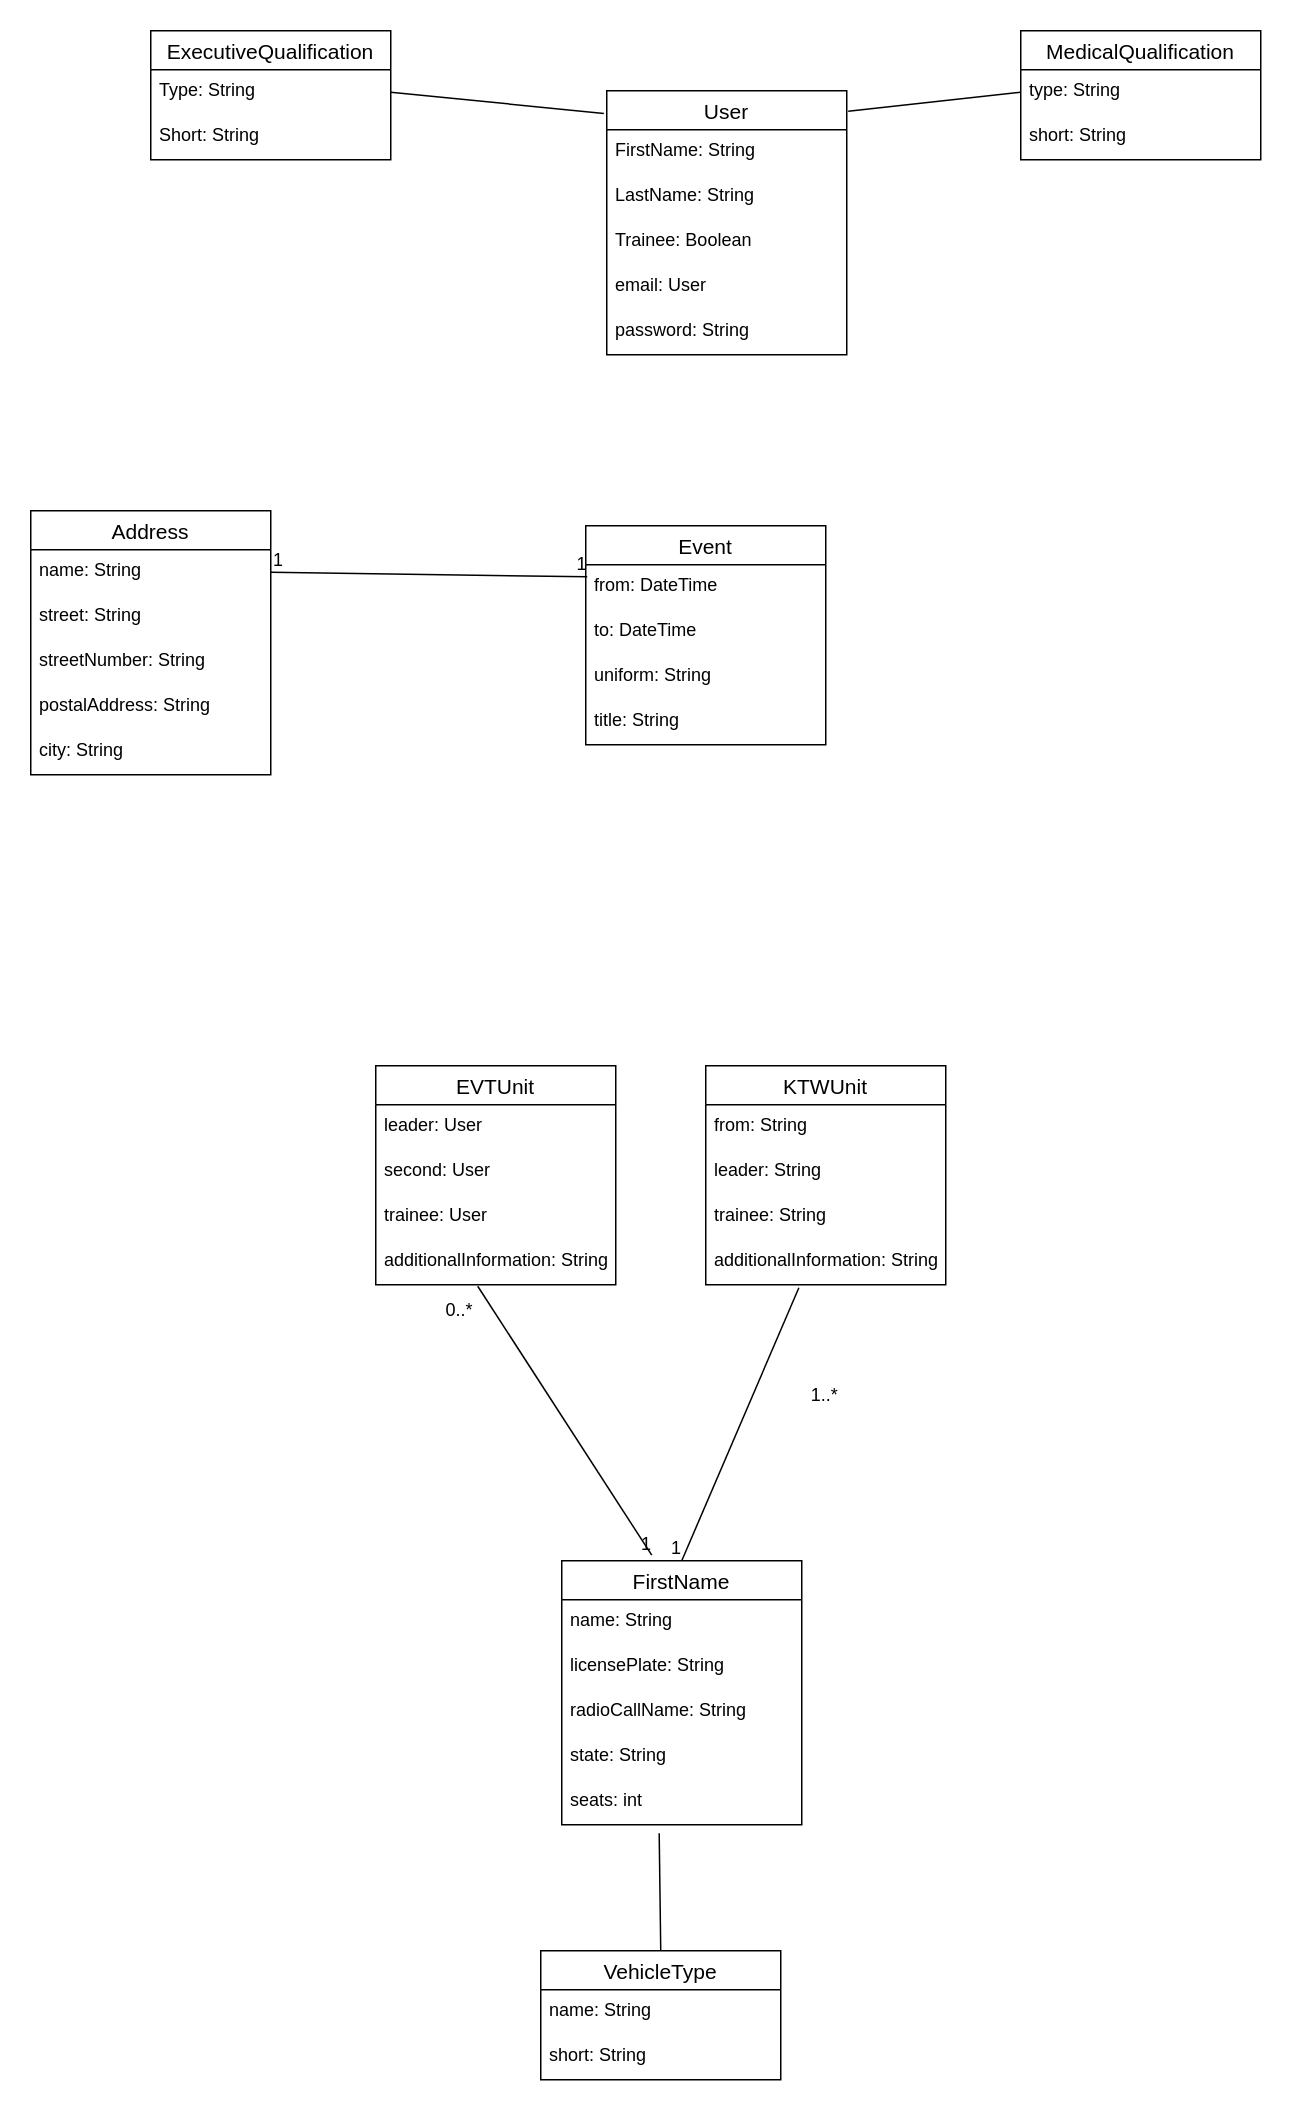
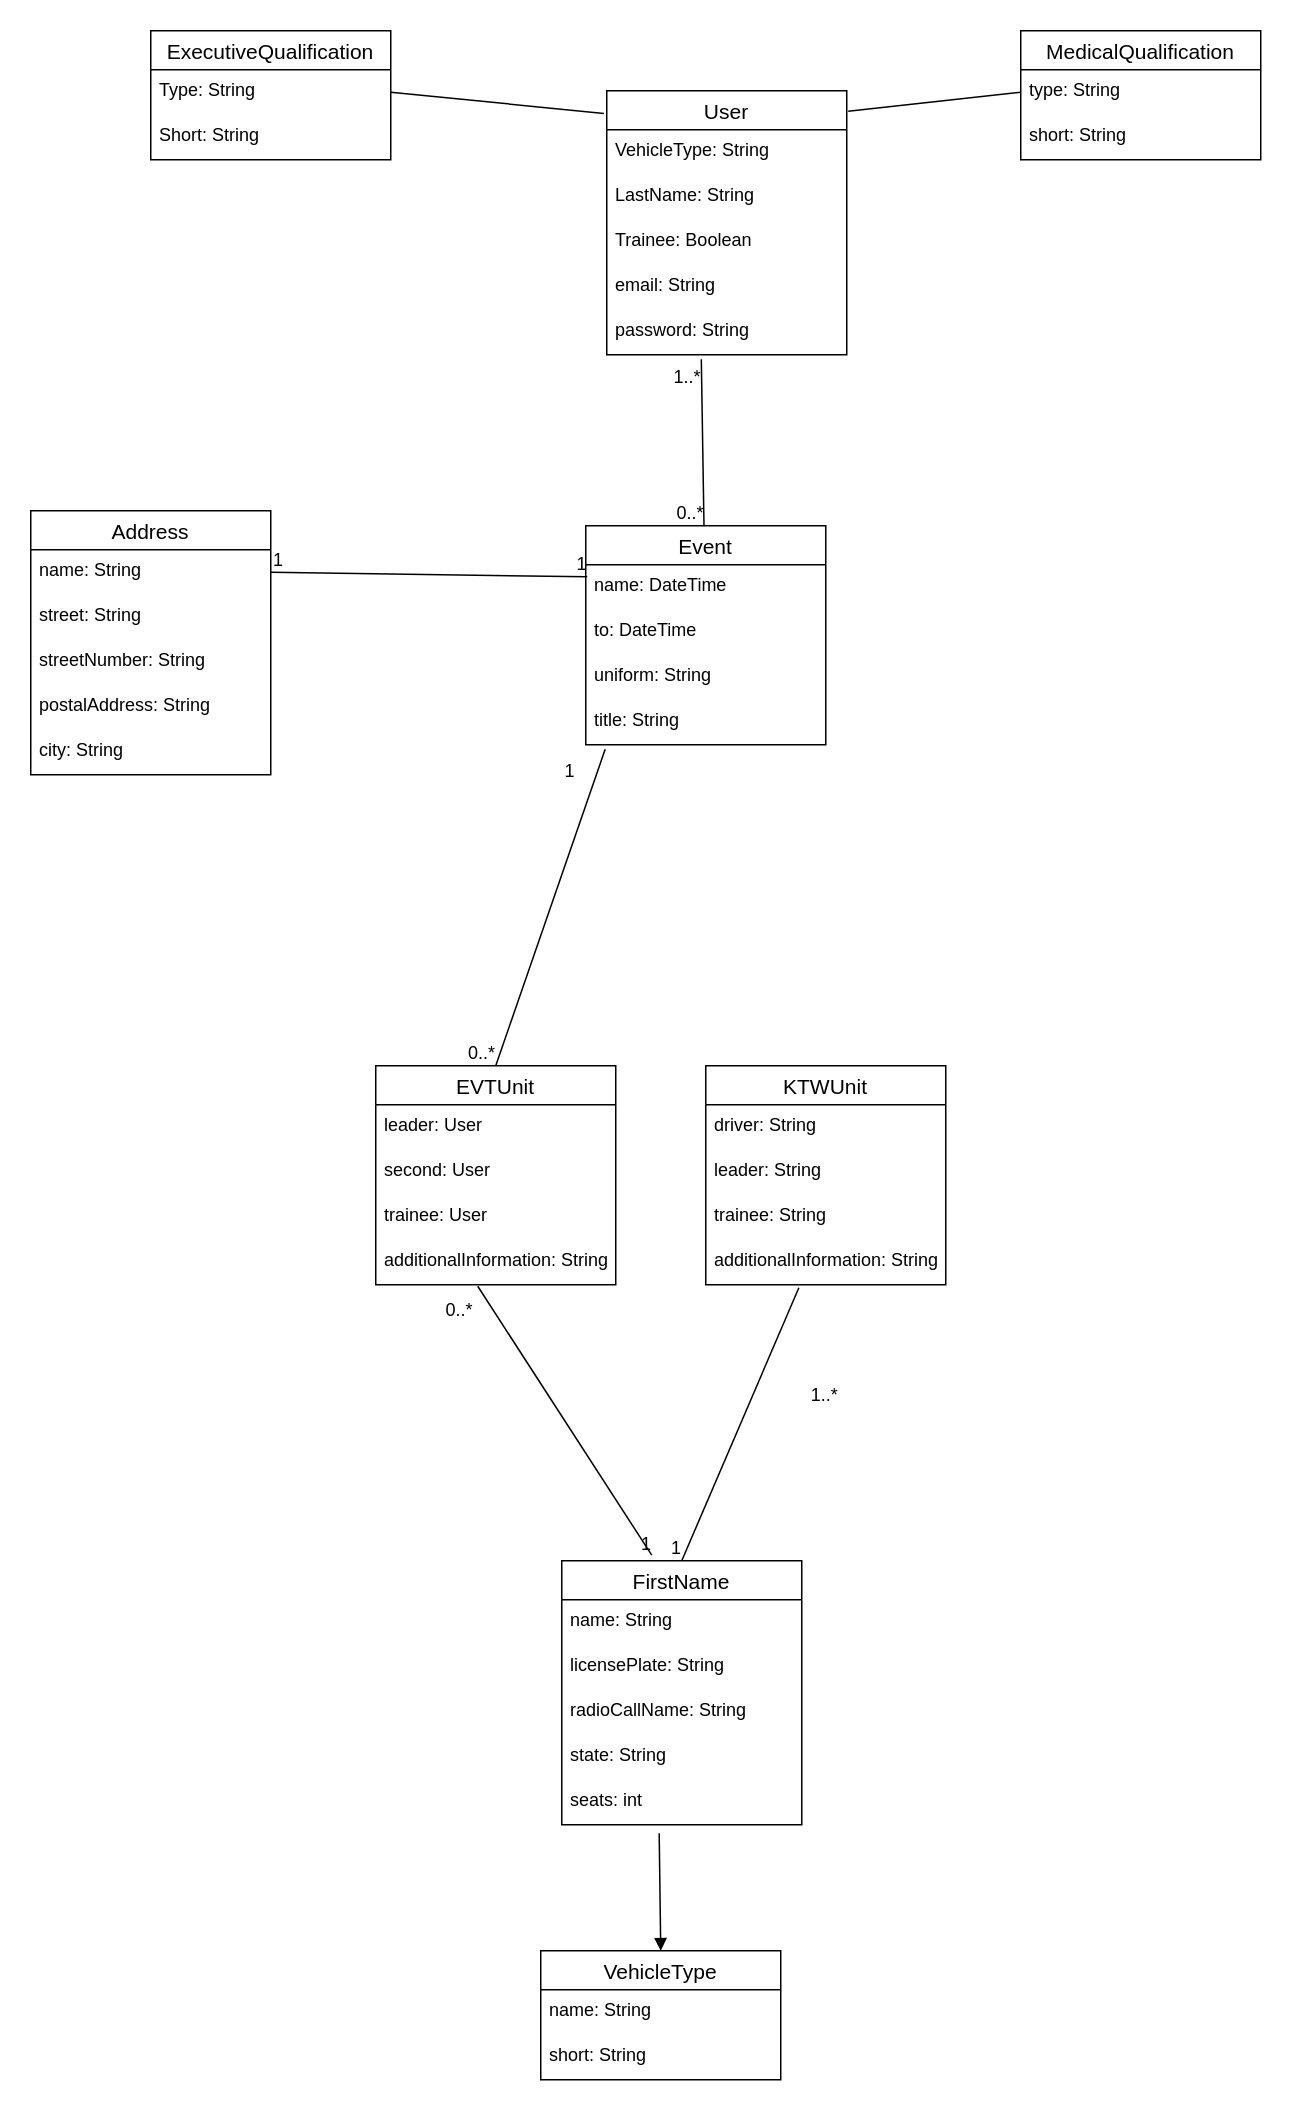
node "FirstName: String": label "FirstName: String" -> "VehicleType: String"
node "email: User": label "email: User" -> "email: String"
edge "password: String" -- "Event": added, labels "1..*", "0..*"
node "from: DateTime": label "from: DateTime" -> "name: DateTime"
edge "title: String" -- "EVTUnit": added, labels "1", "0..*"
node "from: String": label "from: String" -> "driver: String"
edge "seats: int" -- "VehicleType": arrowhead none -> block
